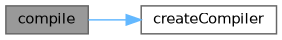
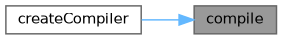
edge "compile" -> "createCompiler": reversed
